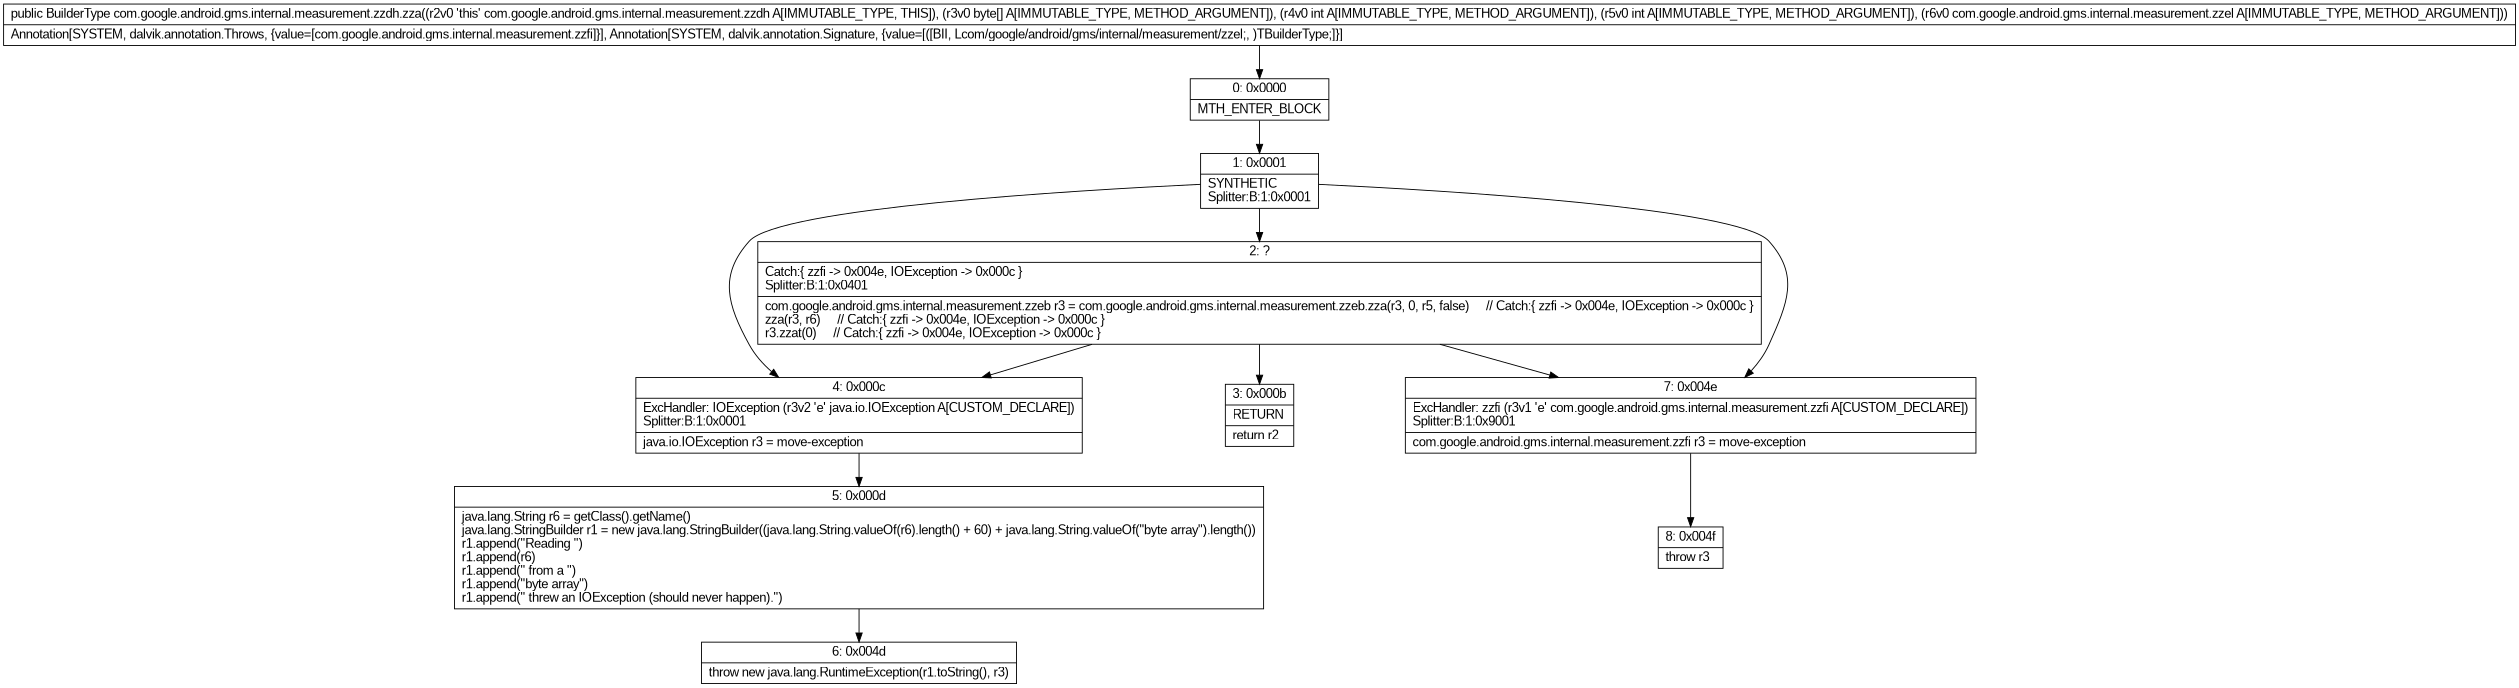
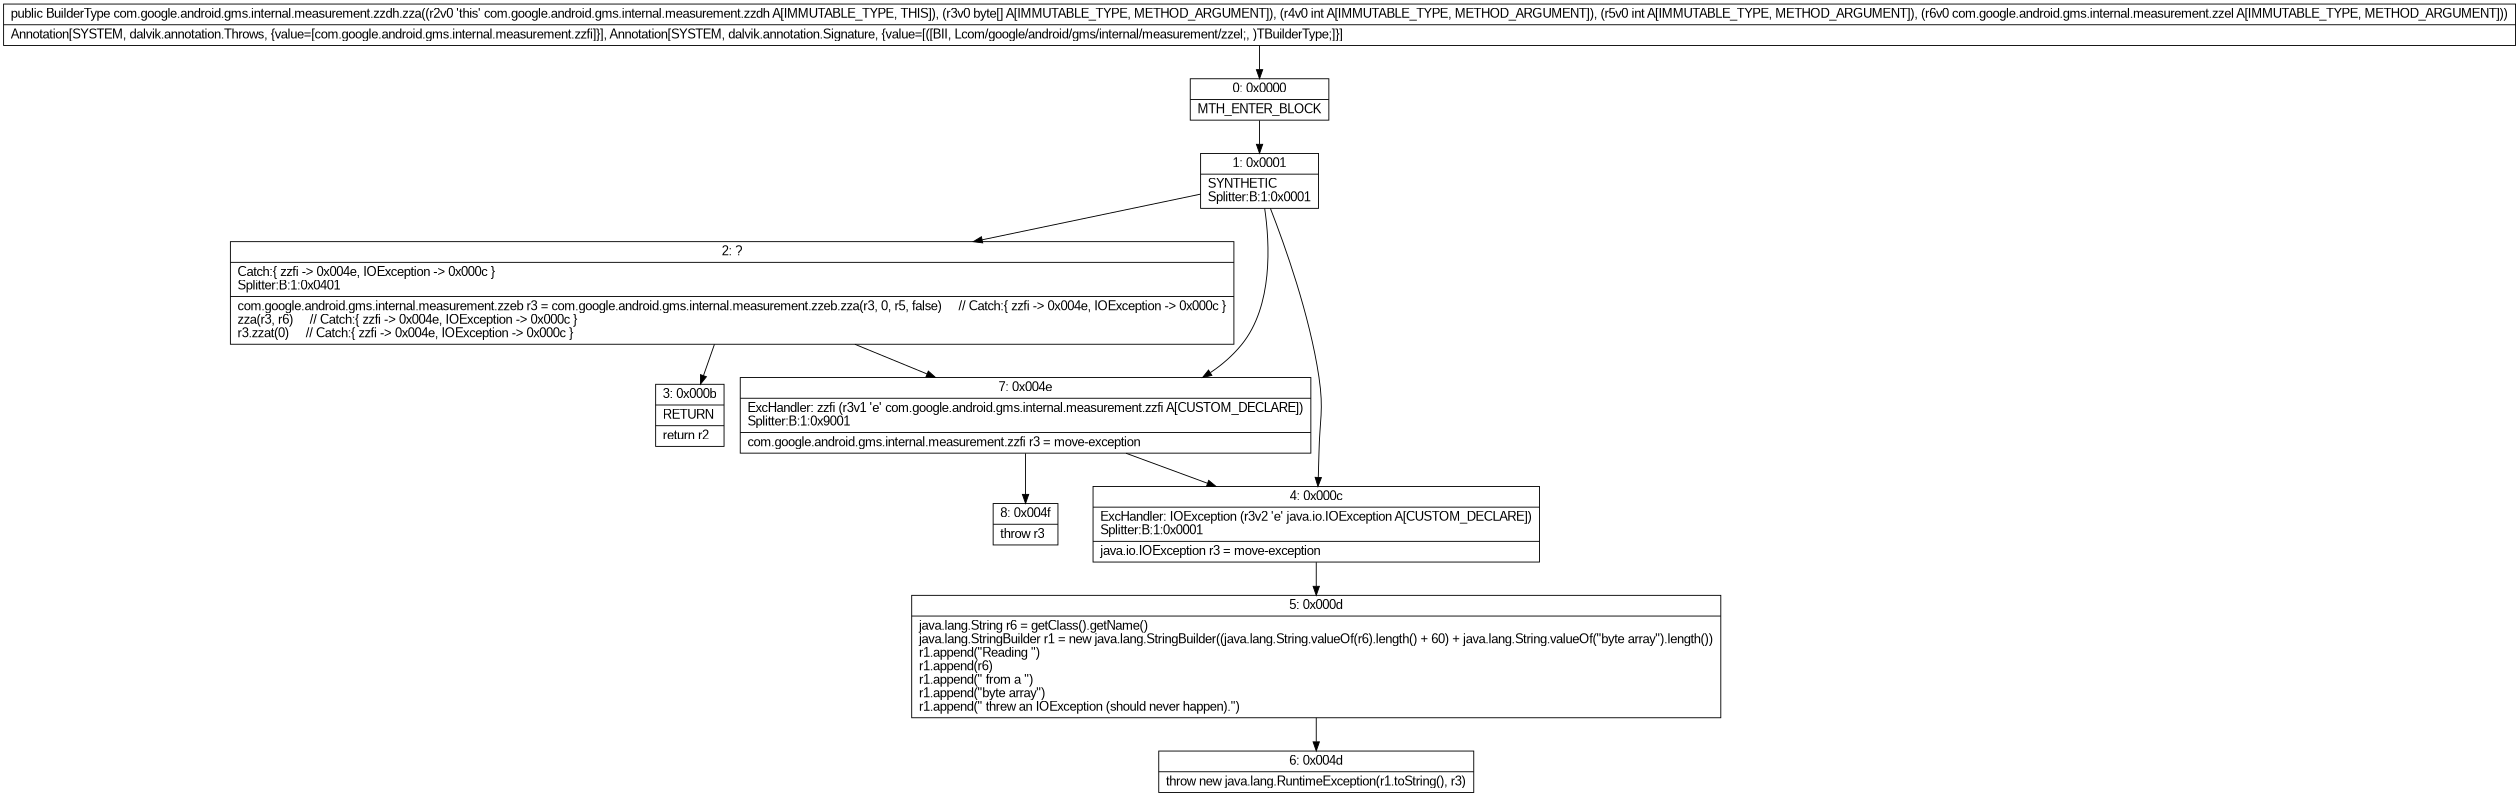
edge "2: ?" -> "4: 0x000c": now "7: 0x004e" -> "4: 0x000c"
